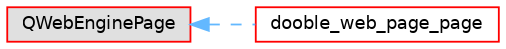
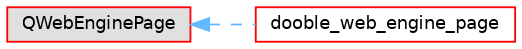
node "dooble_web_page_page": label "dooble_web_page_page" -> "dooble_web_engine_page"
